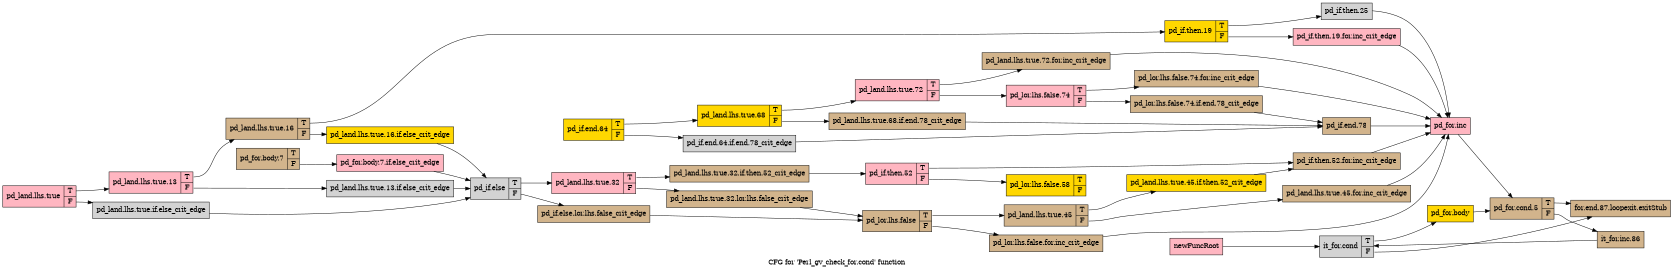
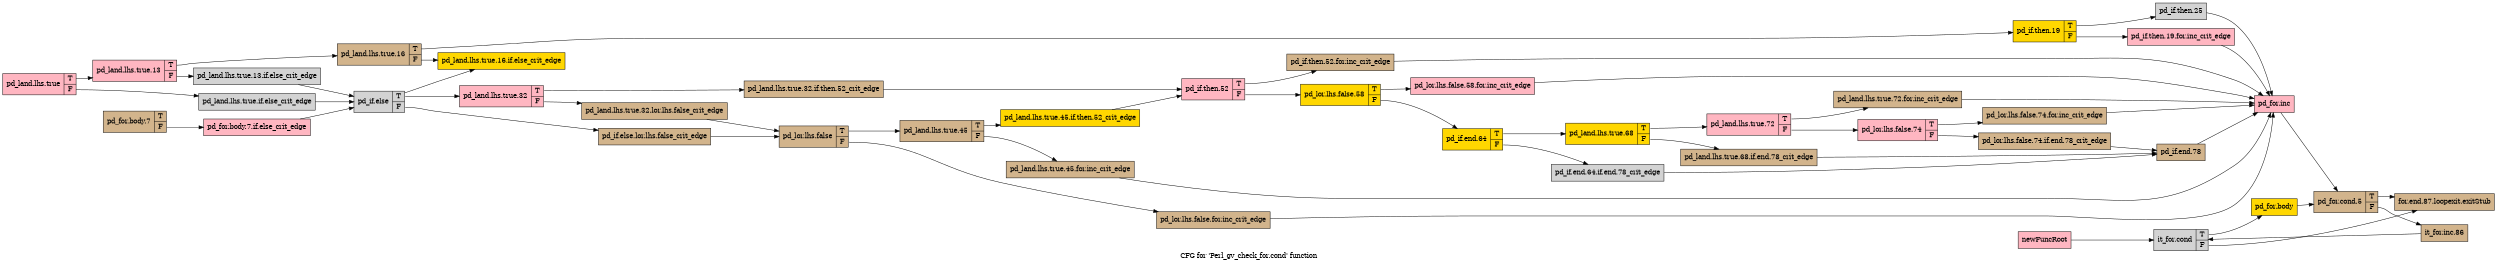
node "pd_lor.lhs.false.58.for.inc_crit_edge": added
edge "pd_lor.lhs.false.58" -> "pd_if.end.64": added
edge "pd_land.lhs.true.16.if.else_crit_edge" -> "pd_if.else": reversed
edge "pd_land.lhs.true.45.if.then.52_crit_edge" -> "pd_if.then.52.for.inc_crit_edge": now "pd_land.lhs.true.45.if.then.52_crit_edge" -> "pd_if.then.52"
